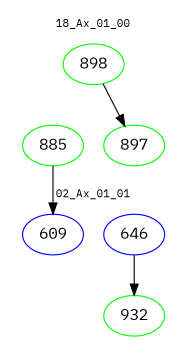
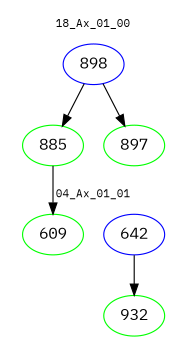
node "898": color green -> blue
edge "898" -> "885": added
cluster "02_Ax_01_01": label "02_Ax_01_01" -> "04_Ax_01_01"
node "609": color blue -> green
node "646": label "646" -> "642"
